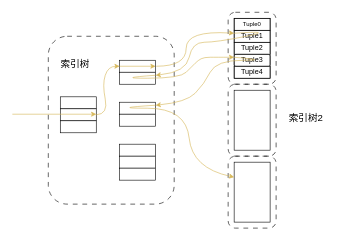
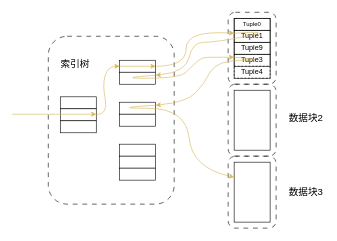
node "Tuple2": label "Tuple2" -> "Tuple9"
node "Tuple3": shape rounded rectangle -> rectangle
node "Tuple4": style solid -> dashed
node "索引树2": label "索引树2" -> "数据块2"
node "数据块3": added
